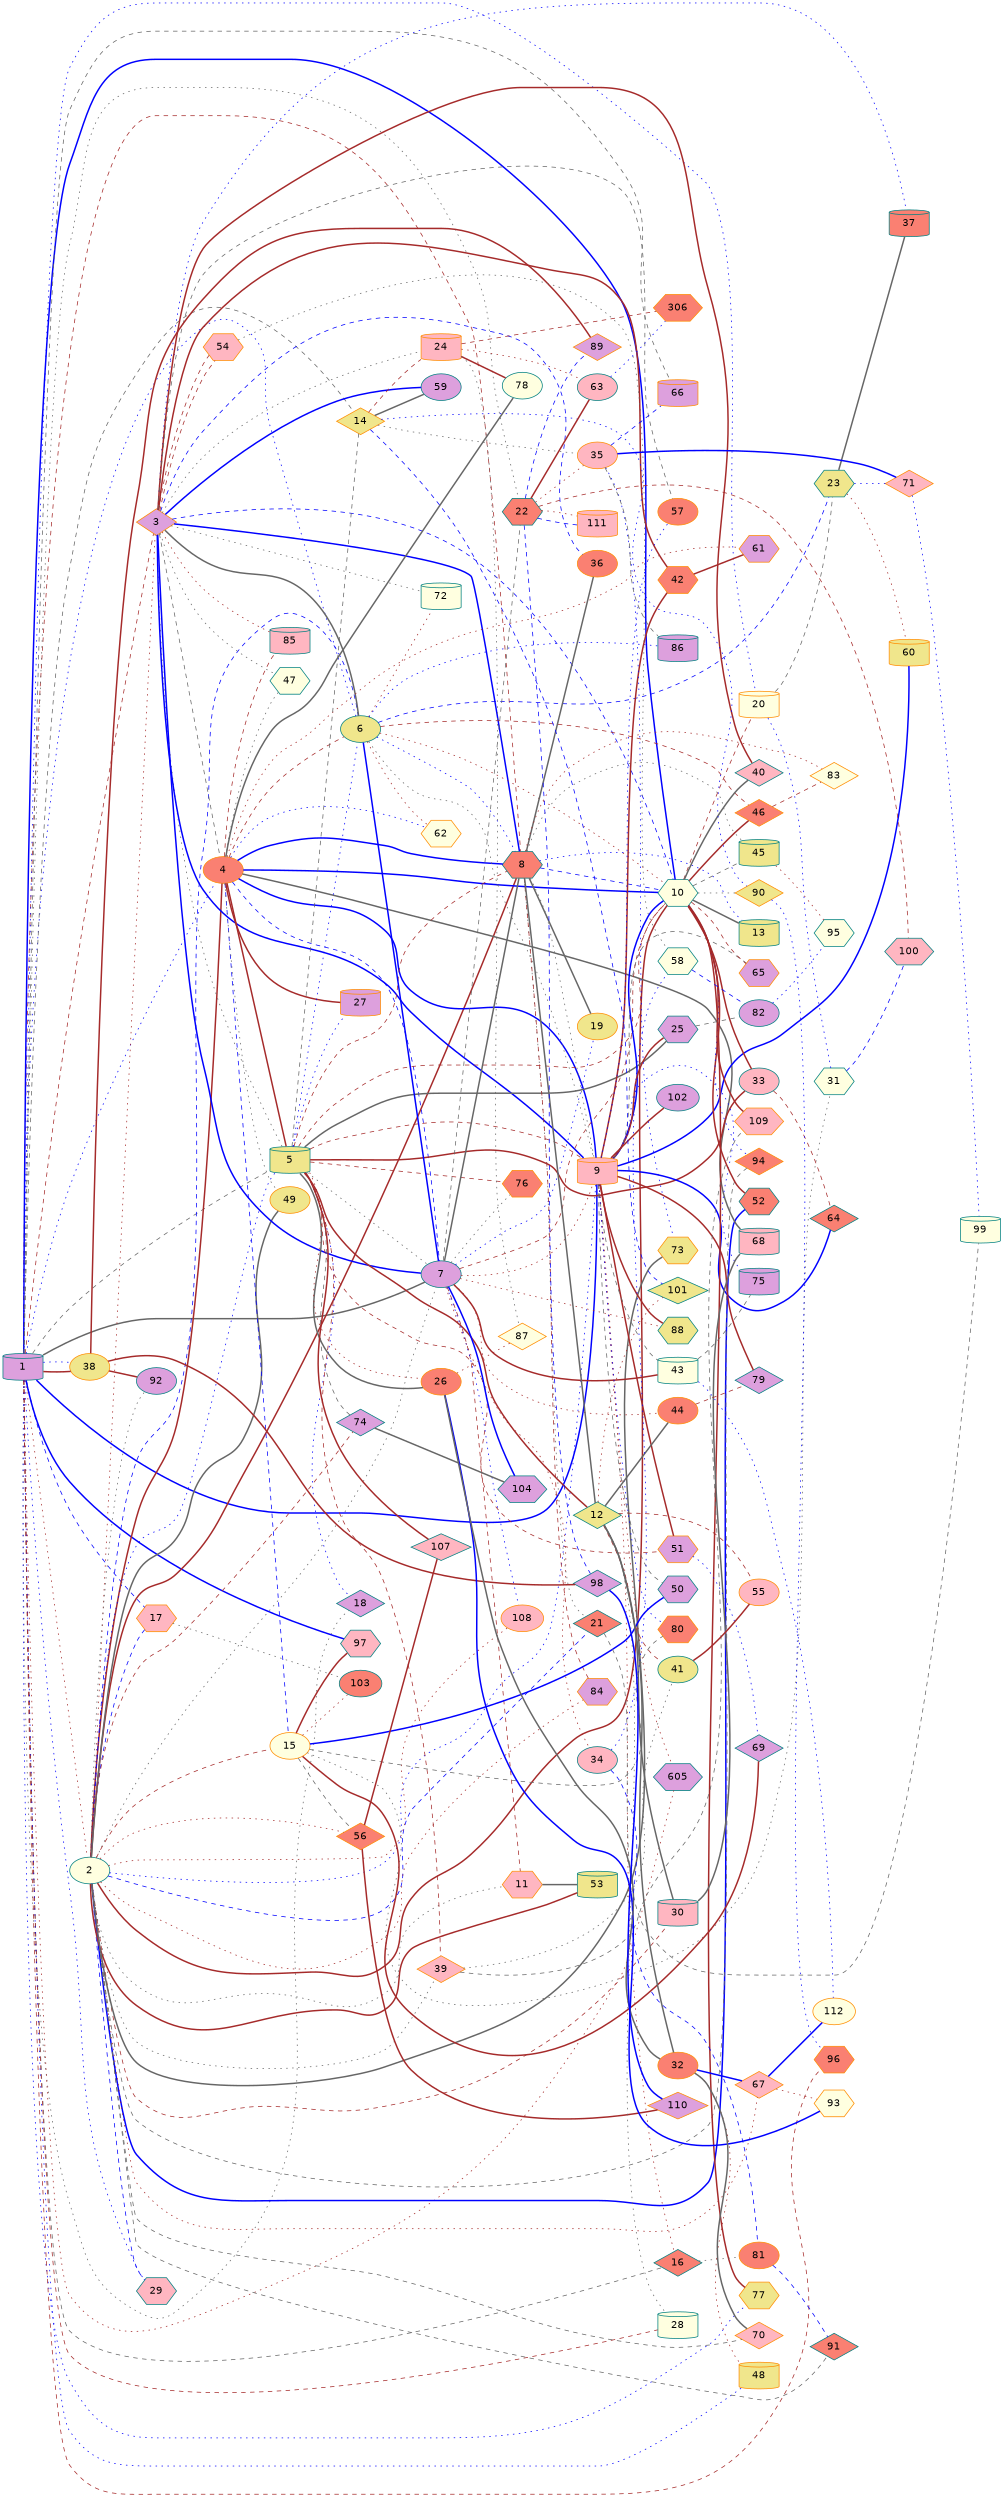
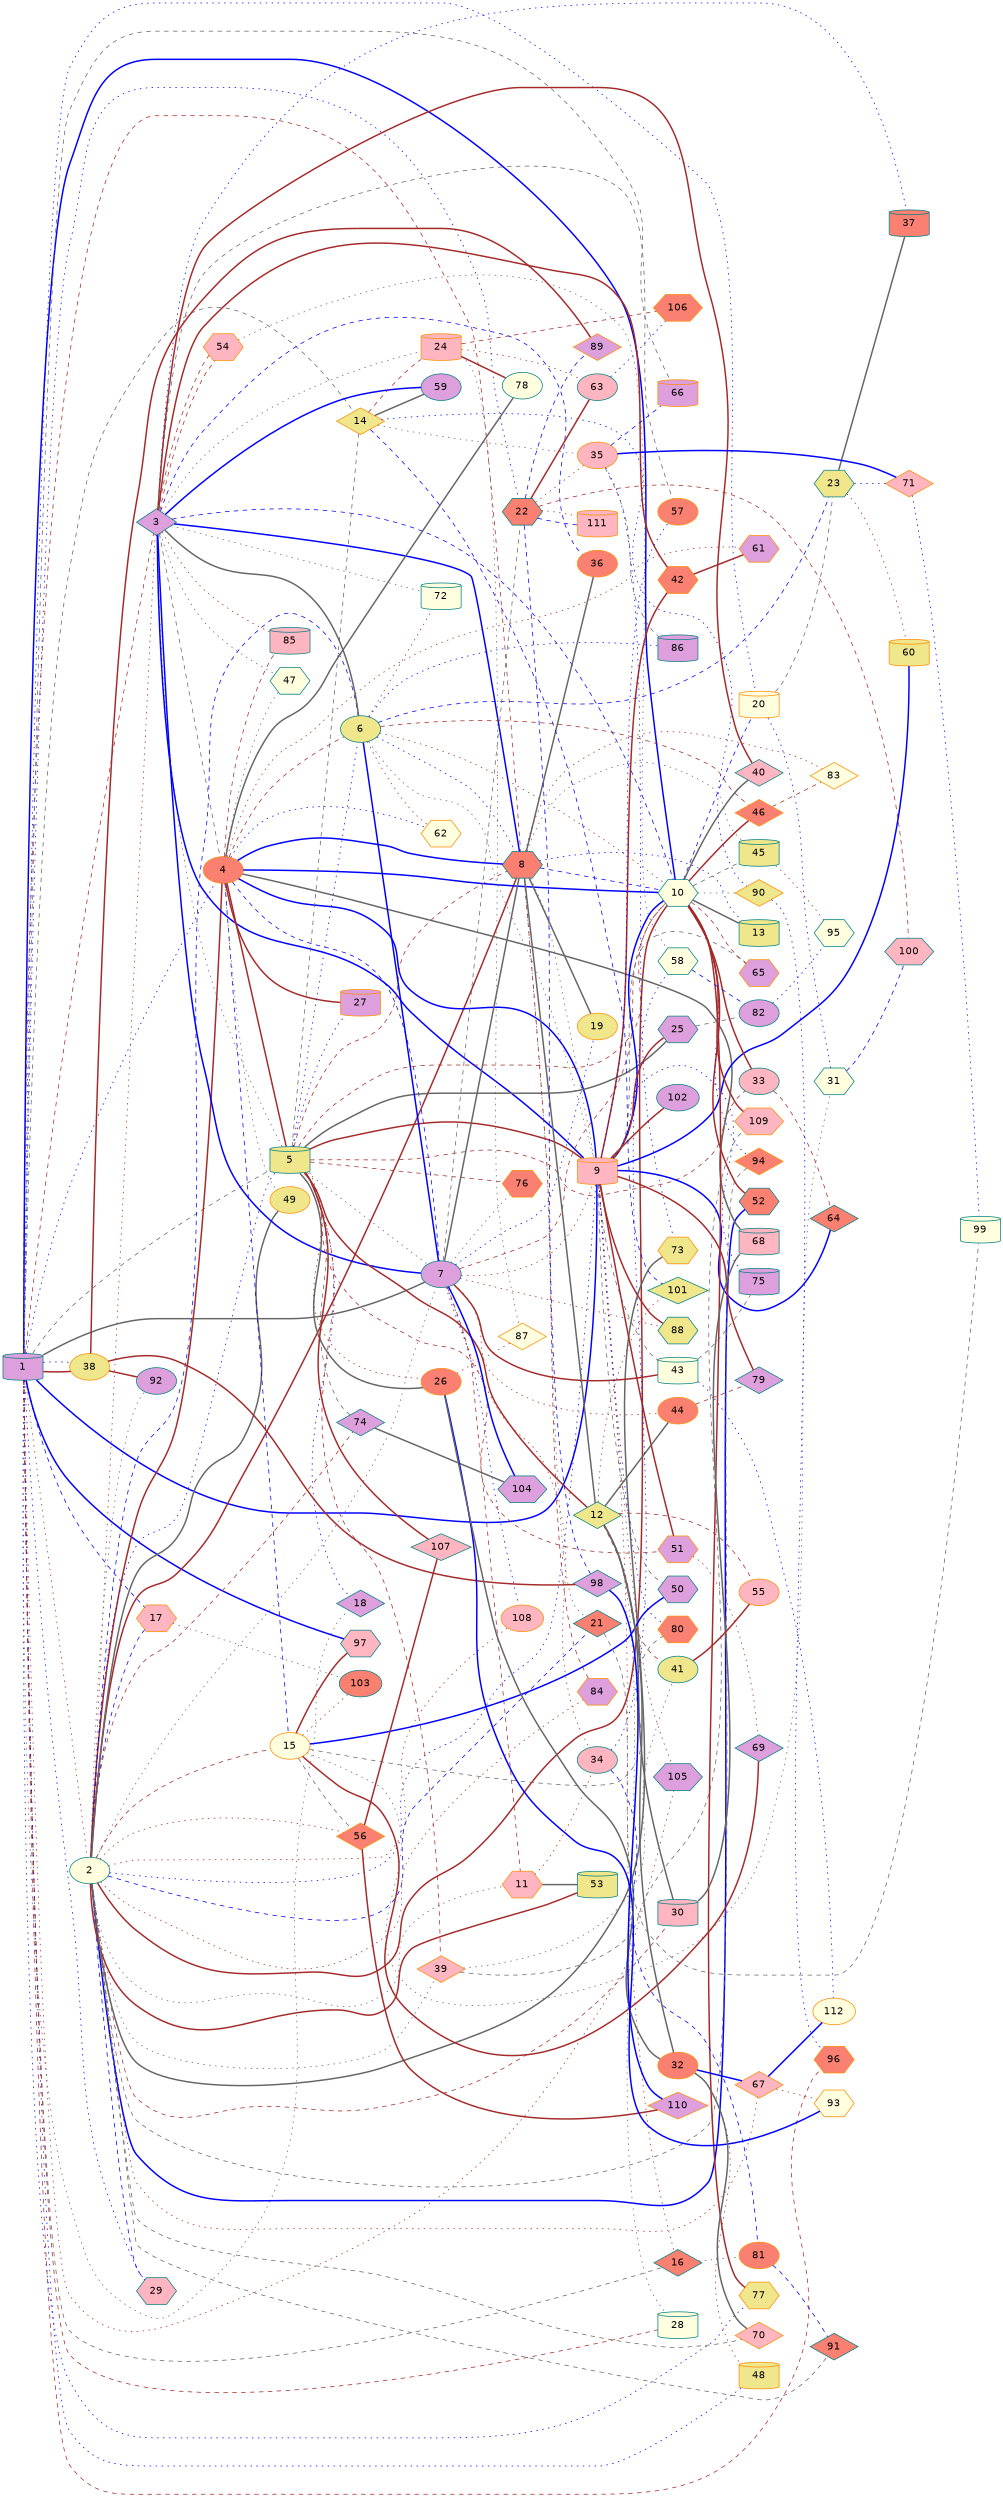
node "306": label "306" -> "106"
edge "22" -- "1": color gray40 -> blue
node "3": color darkorange -> teal
edge "6" -- "1": removed
edge "20" -- "10": color brown -> blue
edge "5" -- "9": style dashed -> bold
edge "33" -- "5": style bold -> dashed
edge "51" -- "69": color blue -> brown
node "605": label "605" -> "105"
edge "34" -- "11": added
